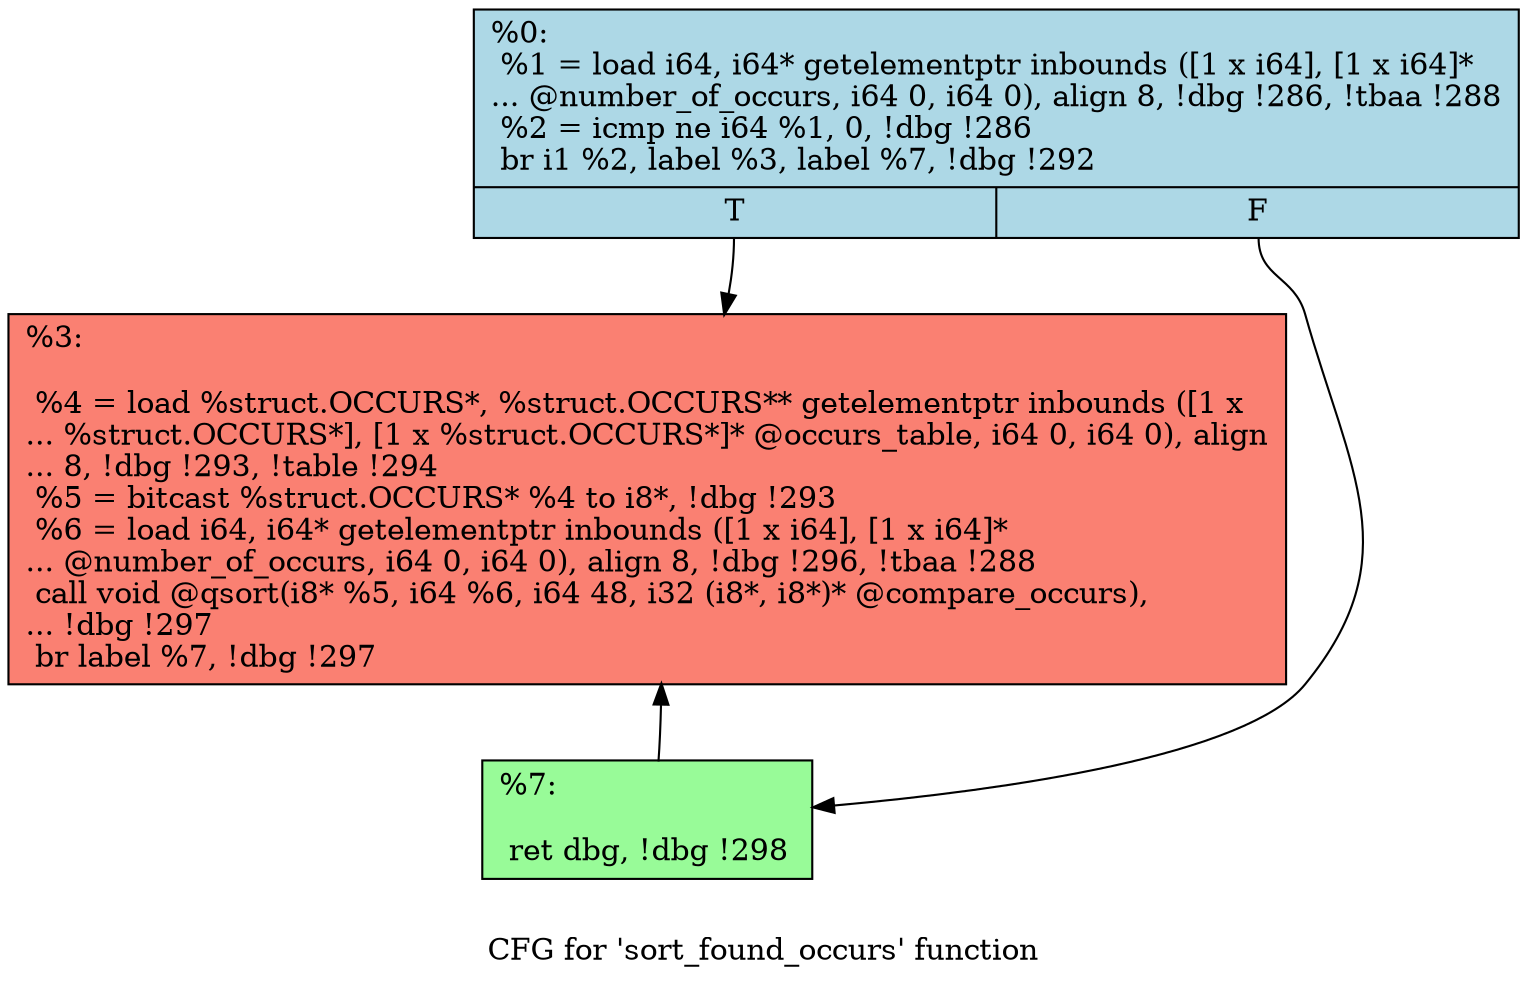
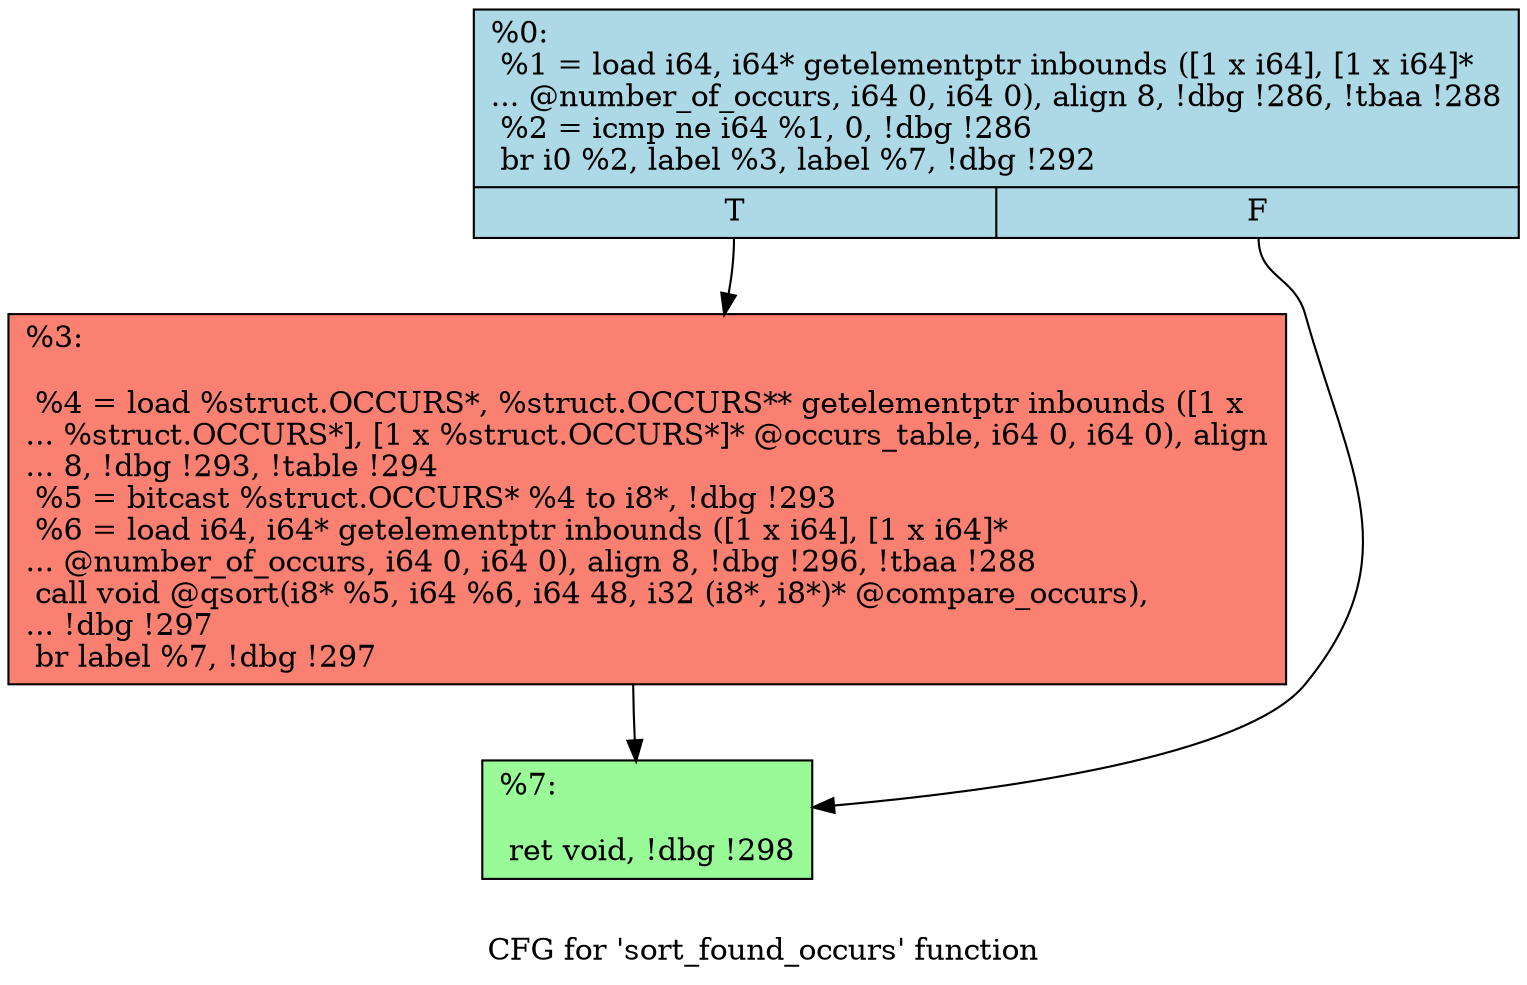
node "%0:": text "br i1 %2, label %3, label %7, !dbg !292" -> "br i0 %2, label %3, label %7, !dbg !292"
edge "%7:" -> "%3:": reversed
node "%7:": text "ret dbg, !dbg !298" -> "ret void, !dbg !298"
